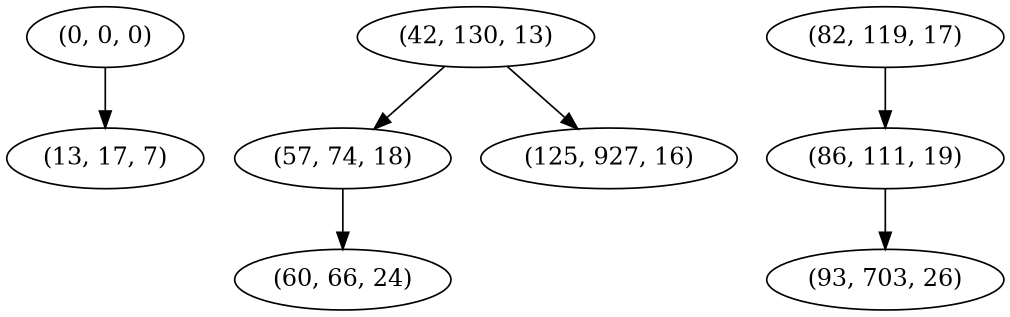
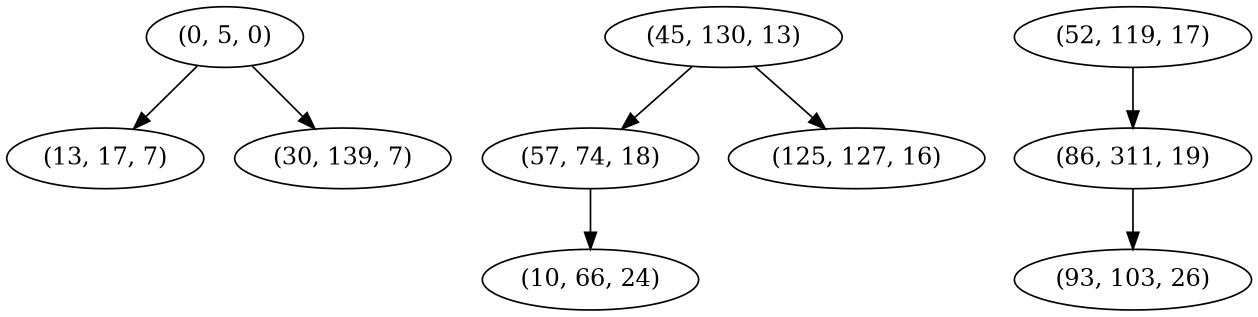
node "(0, 0, 0)": label "(0, 0, 0)" -> "(0, 5, 0)"
node "(42, 130, 13)": label "(42, 130, 13)" -> "(45, 130, 13)"
node "(82, 119, 17)": label "(82, 119, 17)" -> "(52, 119, 17)"
node "(30, 139, 7)": added
node "(125, 927, 16)": label "(125, 927, 16)" -> "(125, 127, 16)"
node "(86, 111, 19)": label "(86, 111, 19)" -> "(86, 311, 19)"
node "(60, 66, 24)": label "(60, 66, 24)" -> "(10, 66, 24)"
node "(93, 703, 26)": label "(93, 703, 26)" -> "(93, 103, 26)"
